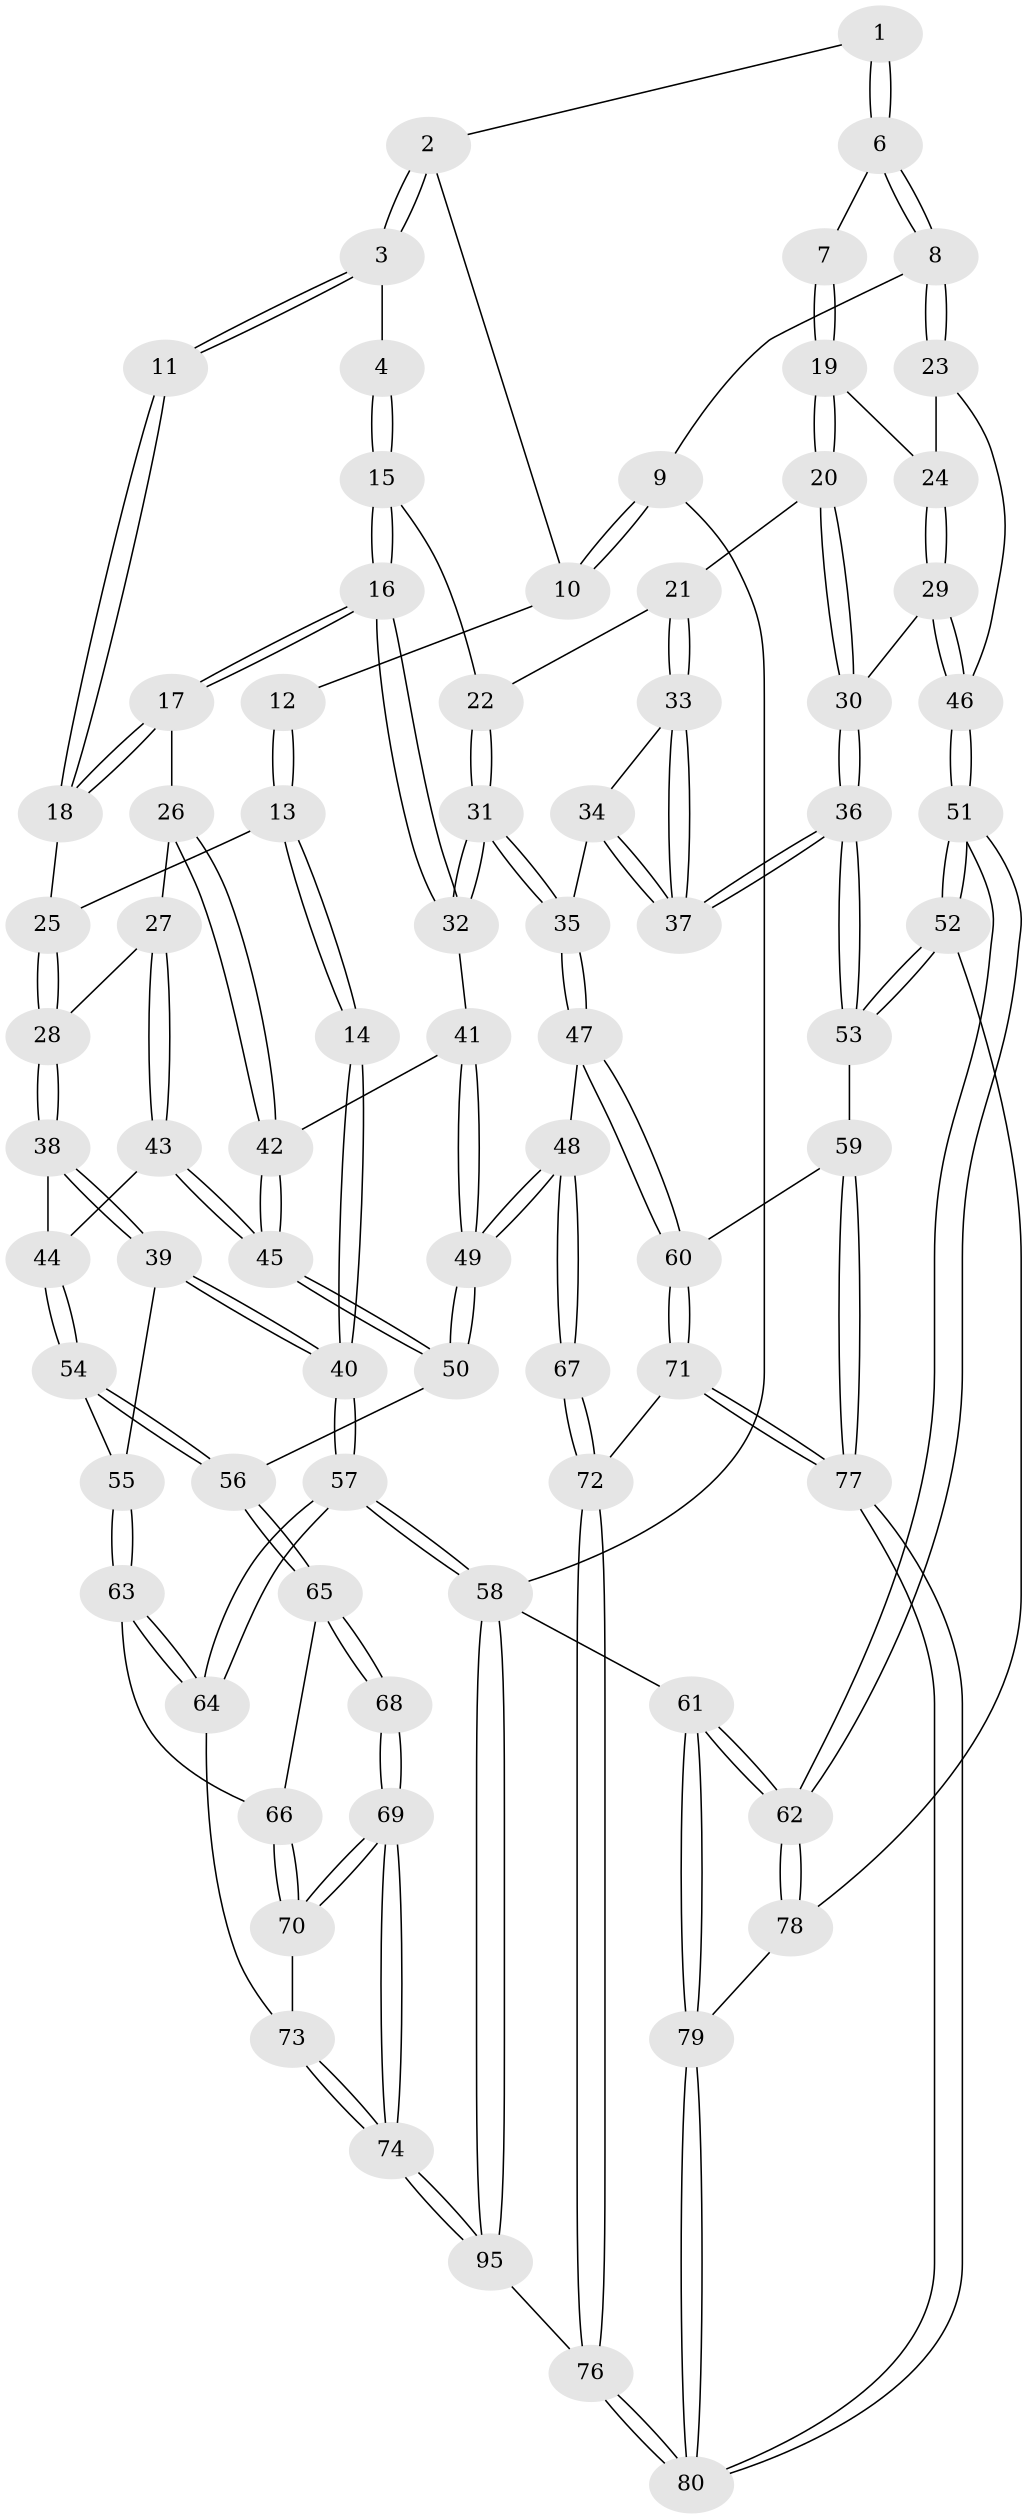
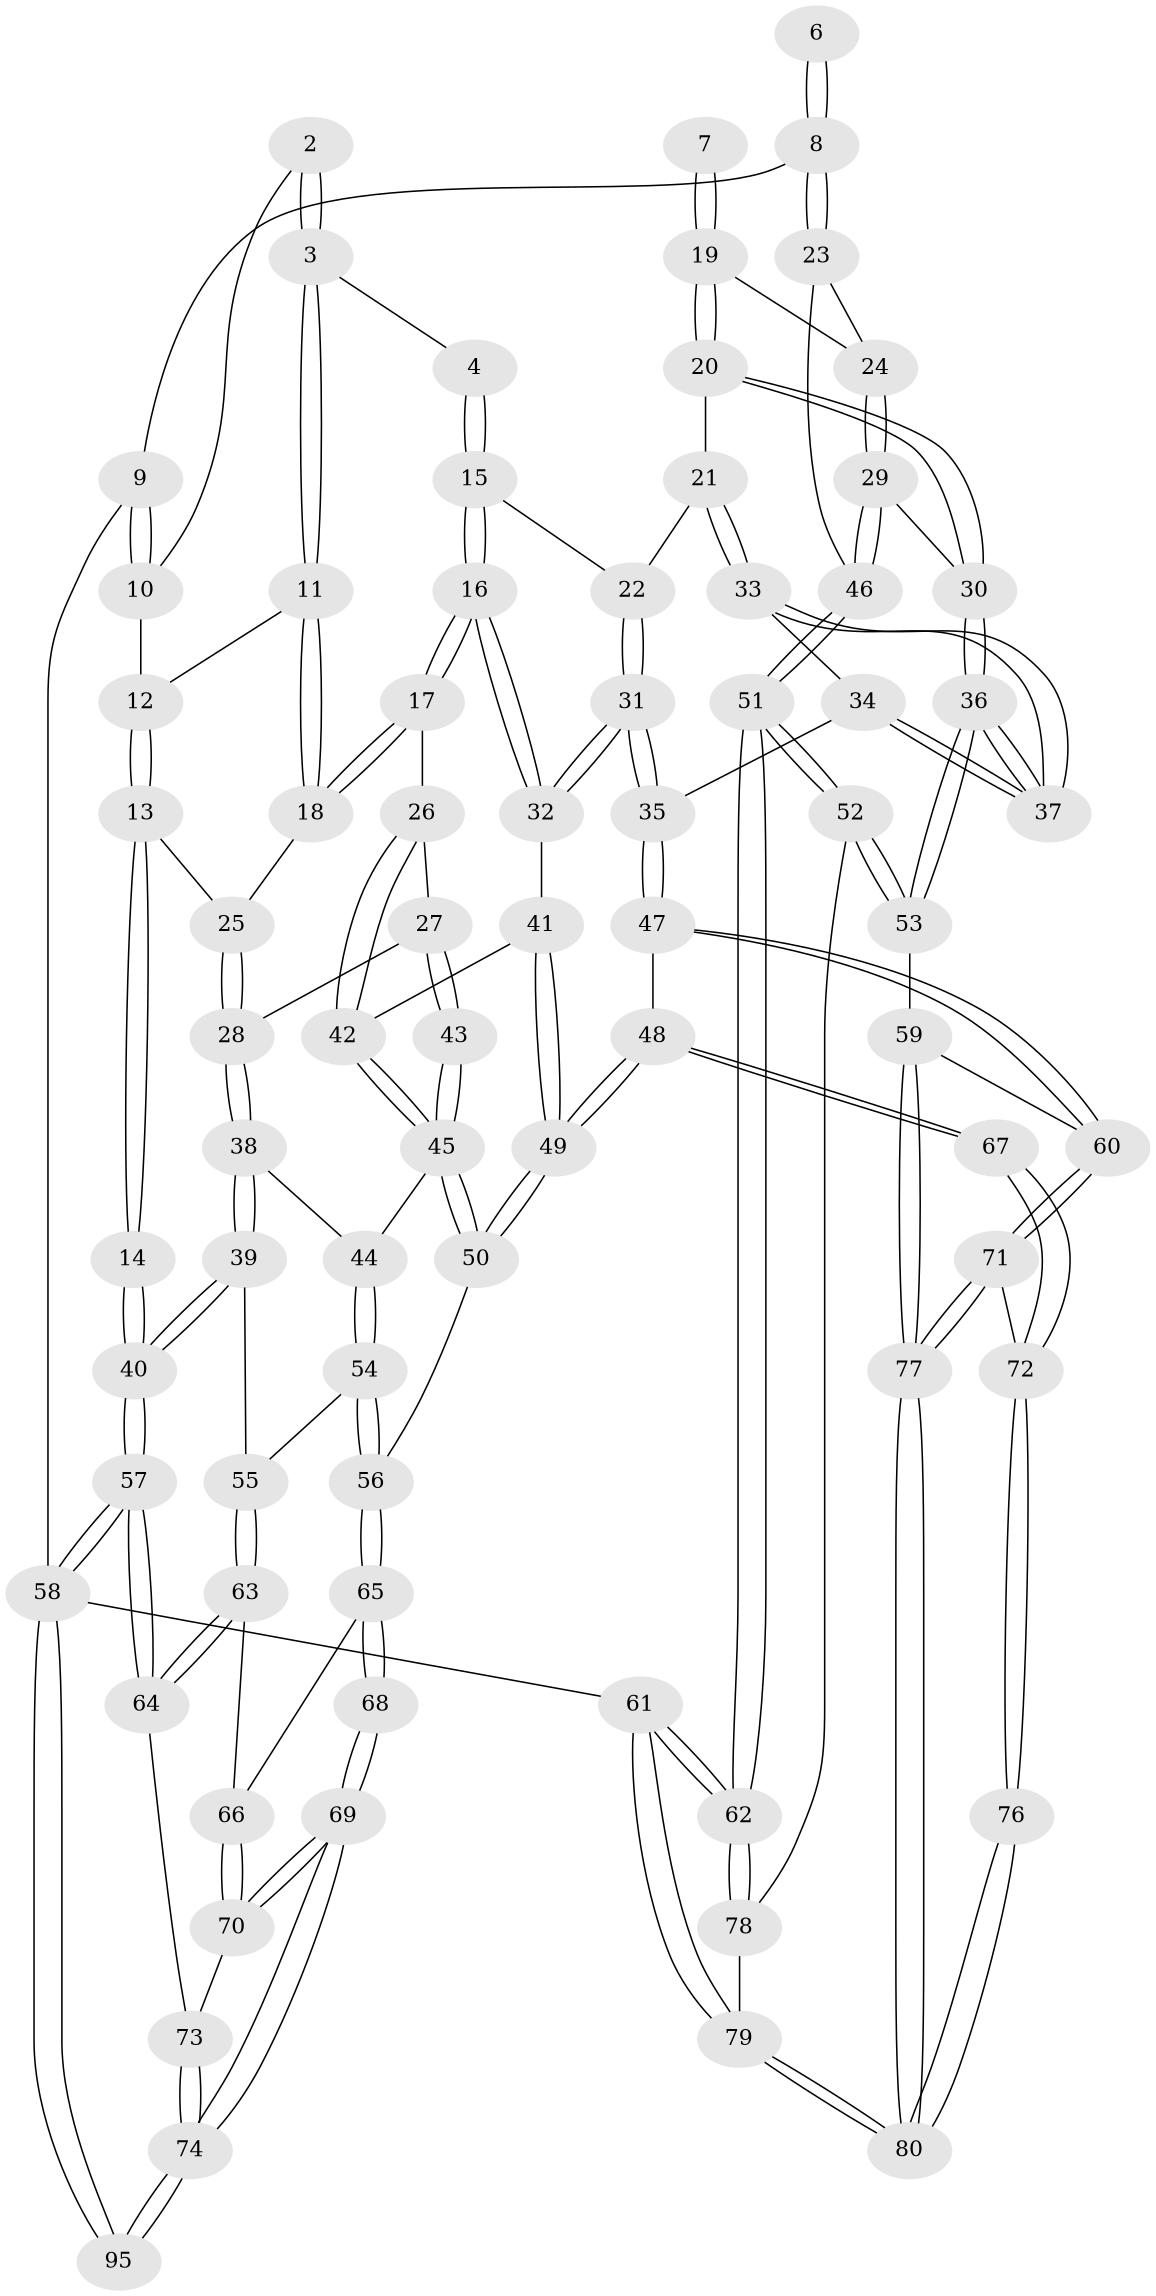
node "1": removed
edge "6" -- "7": removed
edge "11" -- "12": added
edge "43" -- "44": now "45" -- "44"
edge "95" -- "76": removed
